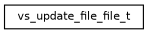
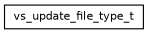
node "vs_update_file_file_t": label "vs_update_file_file_t" -> "vs_update_file_type_t"
